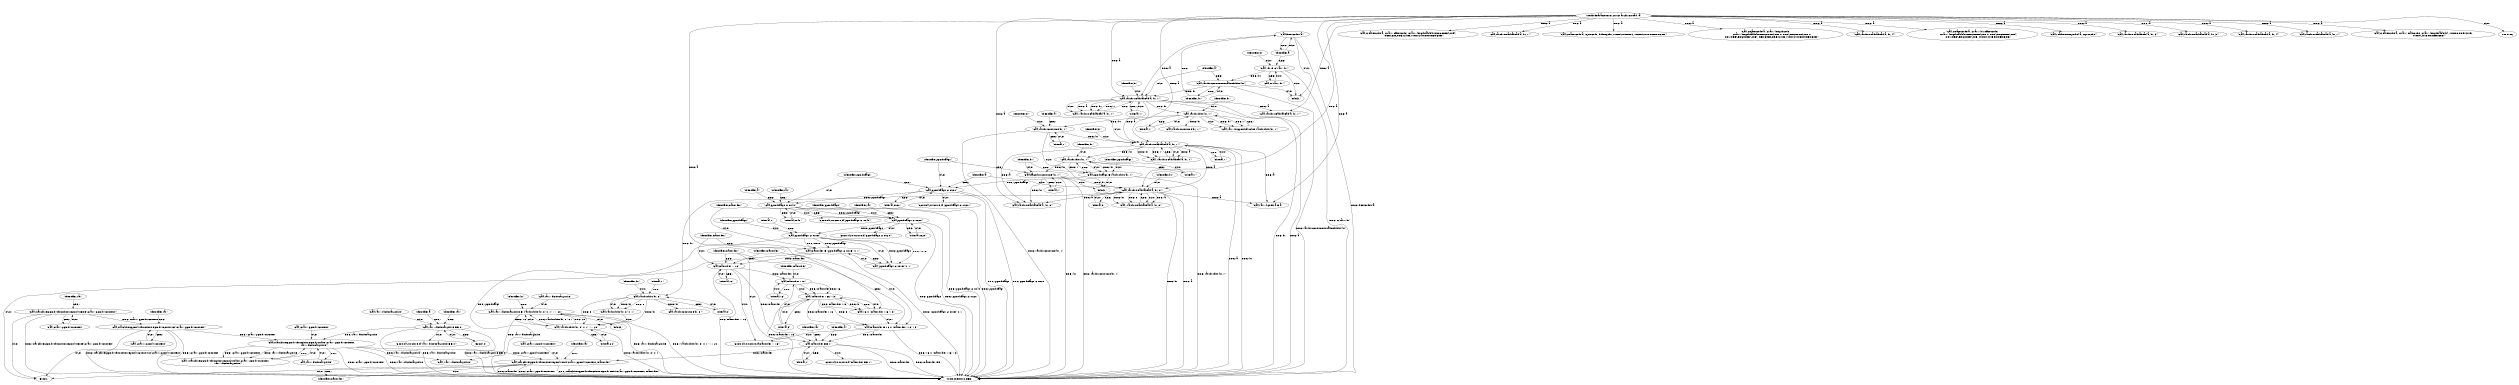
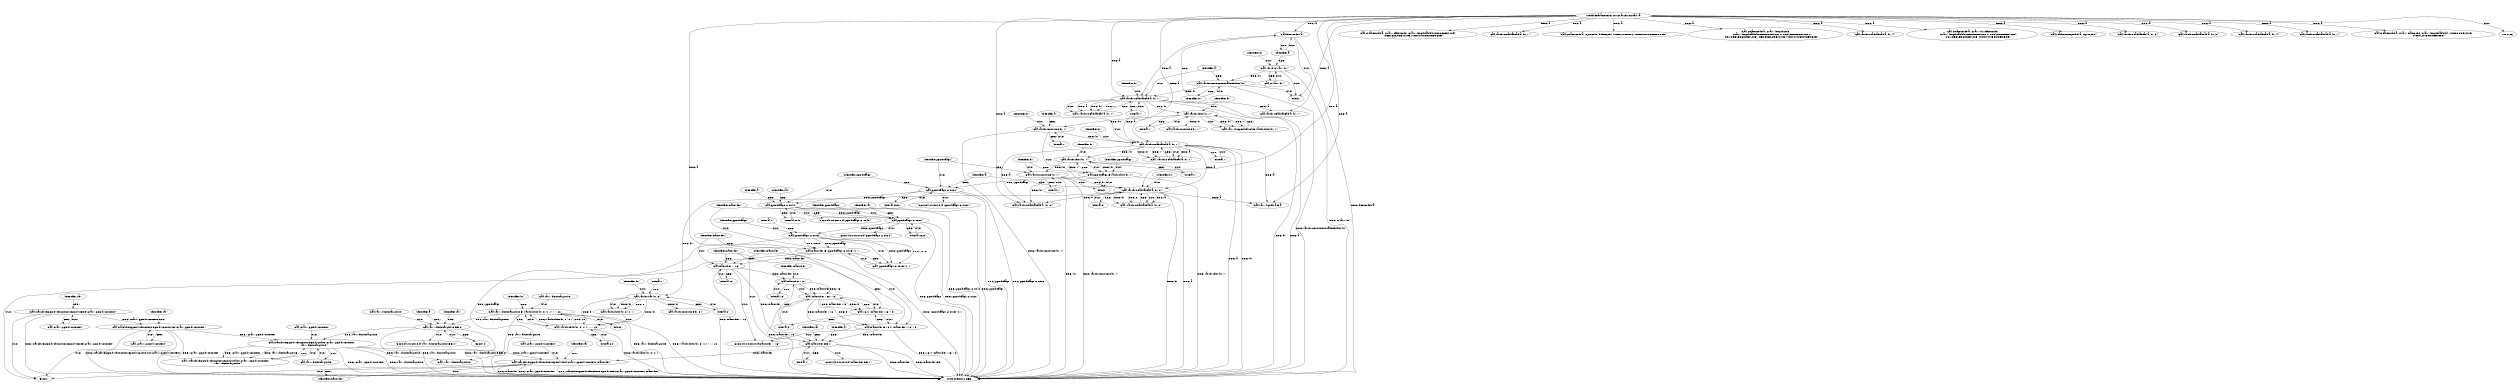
edge "(MethodParameterIn,struct archive_read *a)" -> "(Call,free_codes(a))": added, label "DDG: a"
node "(Call,flags_br_consume(br, 7))": label "(Call,flags_br_consume(br, 7))" -> "(Call,rar_br_consume(br, 7))"
node "(Call,rar_br_bits(br, 8))": label "(Call,rar_br_bits(br, 8))" -> "(Call,rar_br_rar(br, 8))"
edge "(Literal,3)" -> "(Call,maxorder - 10)": label "AST: " -> "CFG: "
edge "(Call,(maxorder - 66) * 3)" -> "(Literal,3)": now "(Call,16 + (maxorder - 16) * 3)" -> "(Literal,3)"
edge "(Call,rar->dictionary_size = (rar_br_bits(br, 8) + 1) << 20)" -> "(Call,rar->dictionary_size == 0)": added, label "DDG: rar->dictionary_size"
edge "(Call,rar->dictionary_size = (rar_br_bits(br, 8) + 1) << 20)" -> "(Call,(rar_br_bits(br, 8) + 1) << 20)": label "DDG: 16" -> "CFG: "
edge "(Call,maxorder = 16 + (maxorder - 16) * 3)" -> "(Call,16 + (maxorder - 16) * 3)": added, label "CFG:"
